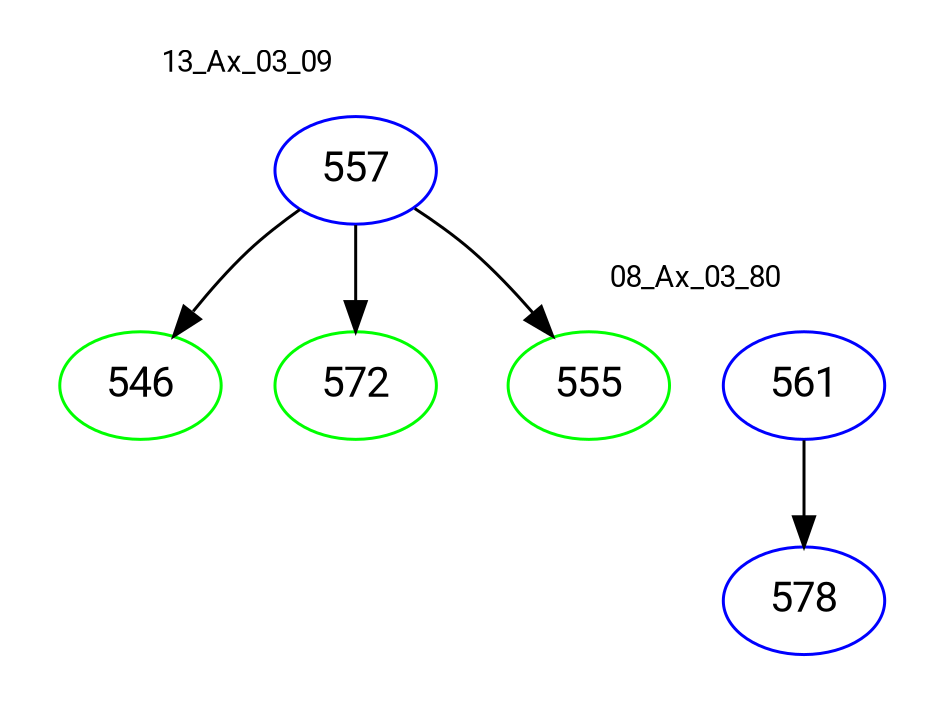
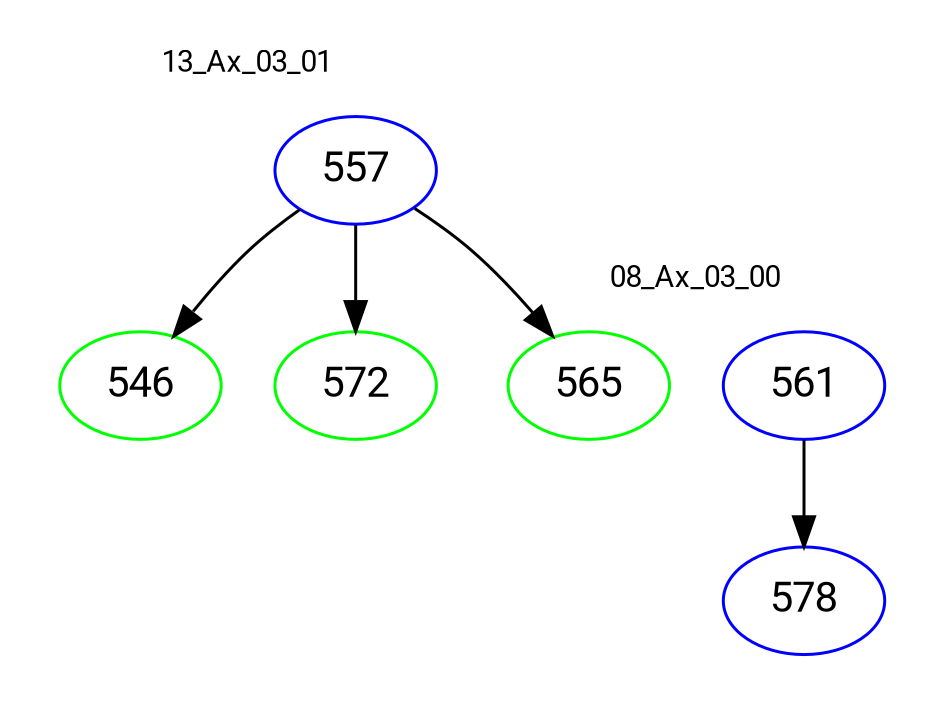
cluster "13_Ax_03_09": label "13_Ax_03_09" -> "13_Ax_03_01"
cluster "08_Ax_03_80": label "08_Ax_03_80" -> "08_Ax_03_00"
node "555": label "555" -> "565"
